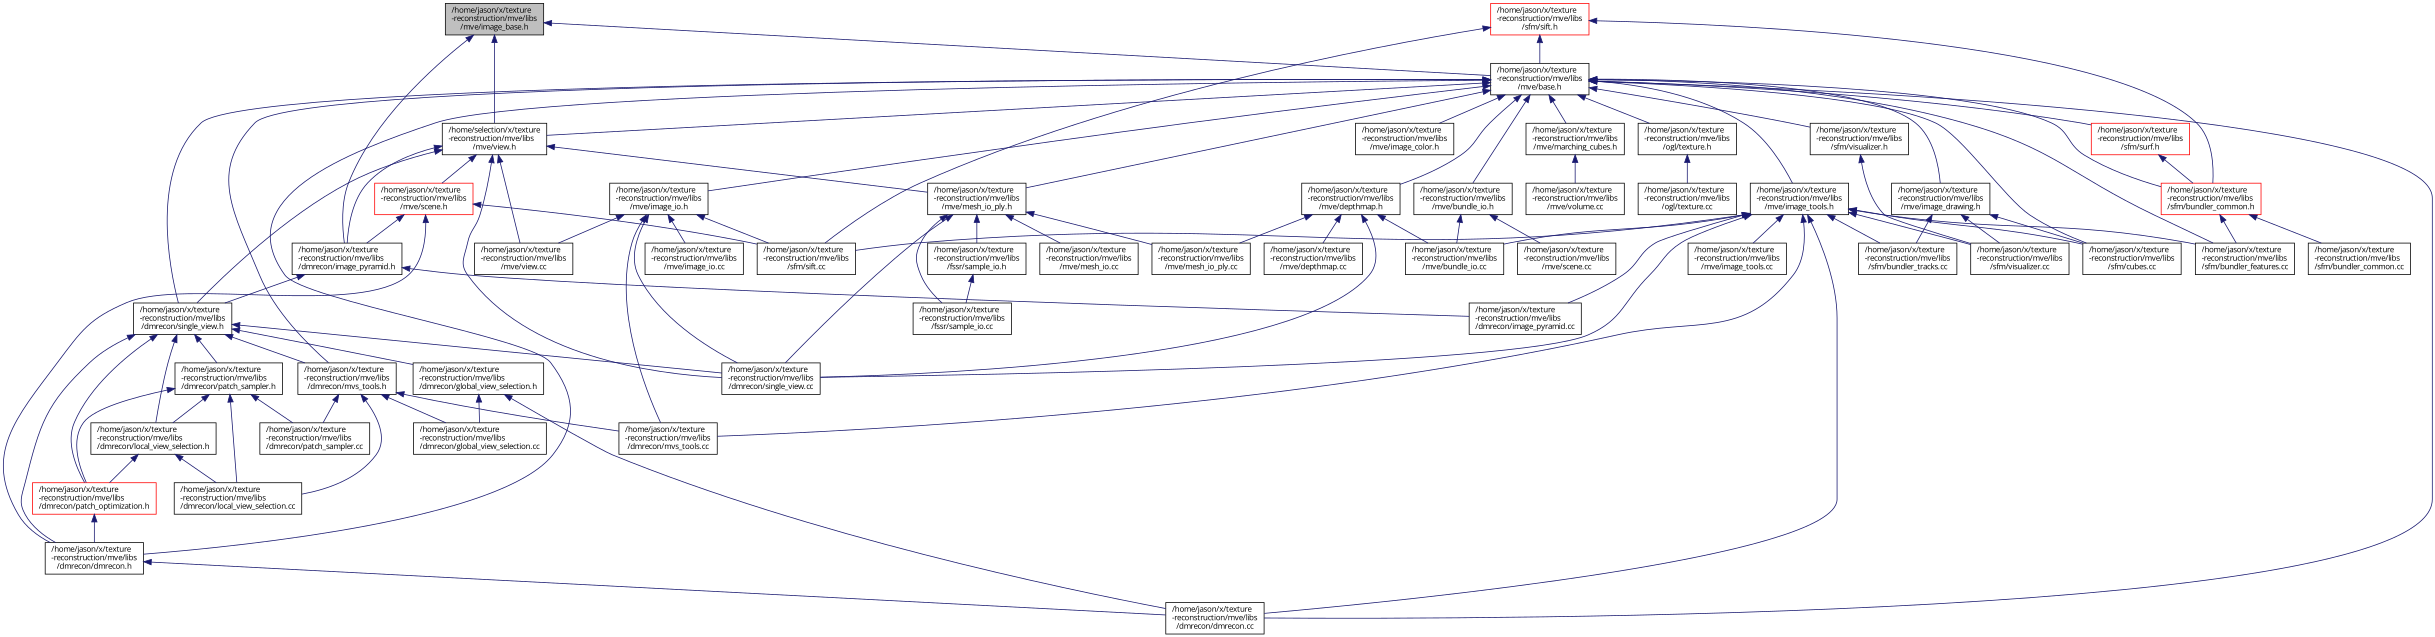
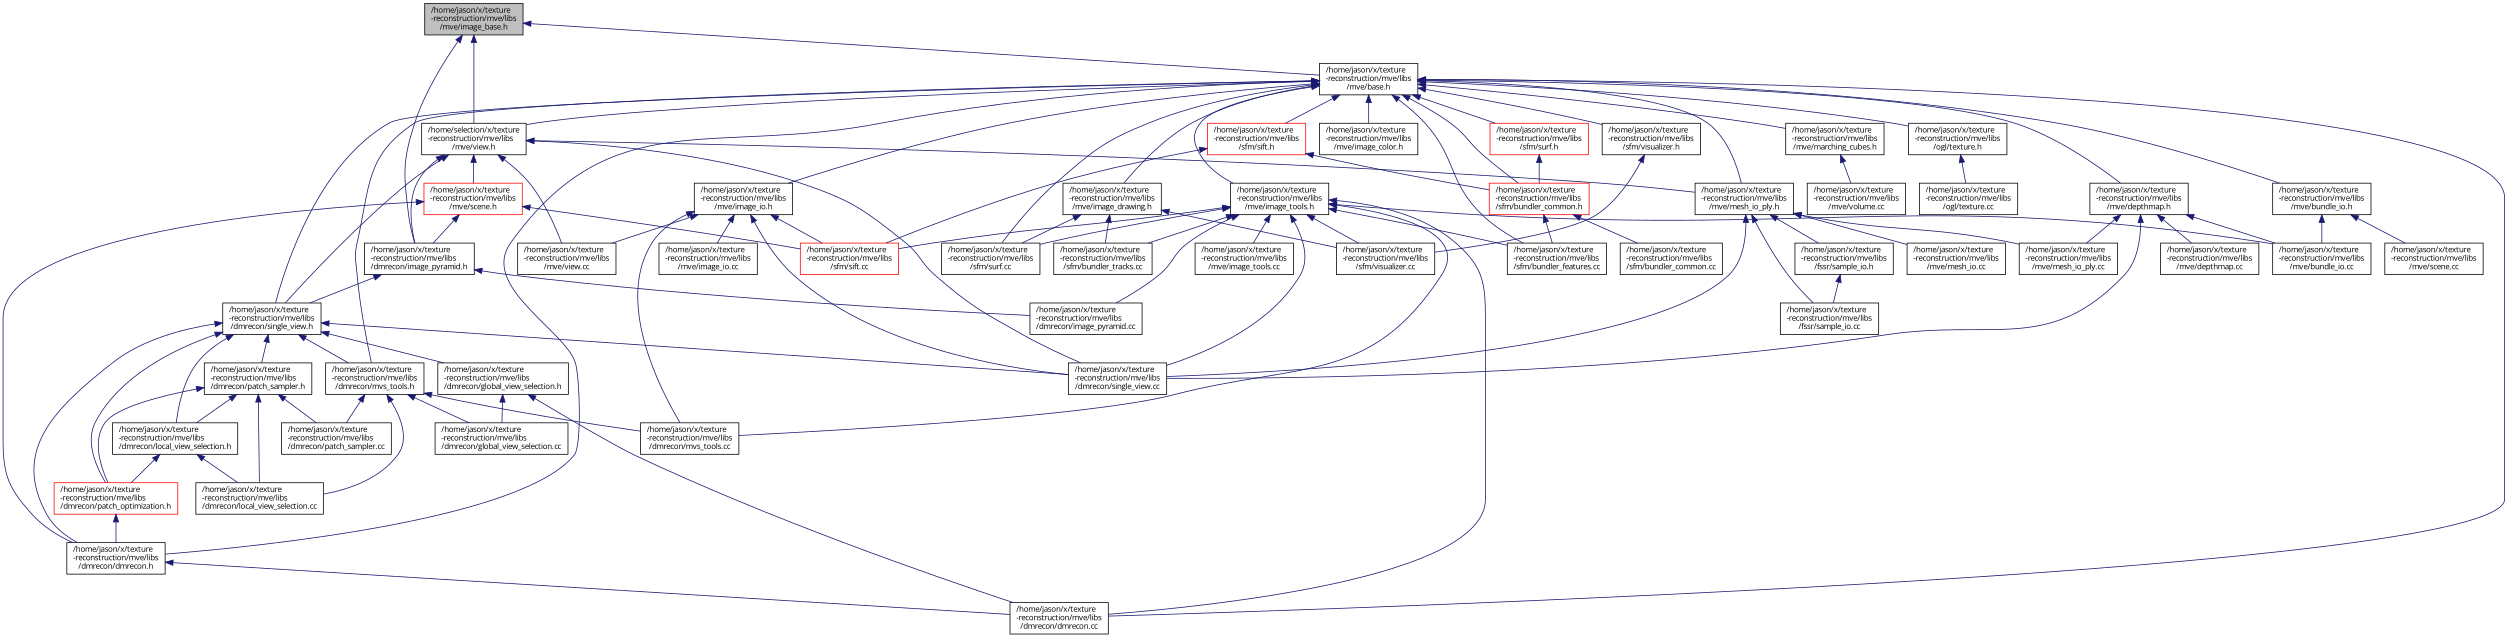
edge "/home/jason/x/texture -reconstruction/mve/libs /mve/base.h" -> "/home/jason/x/texture -reconstruction/mve/libs /sfm/sift.h": reversed
node "/home/jason/x/texture -reconstruction/mve/libs /sfm/sift.cc": color black -> red
node "/home/jason/x/texture -reconstruction/mve/libs /sfm/cubes.cc": label "/home/jason/x/texture -reconstruction/mve/libs /sfm/cubes.cc" -> "/home/jason/x/texture -reconstruction/mve/libs /sfm/surf.cc"
